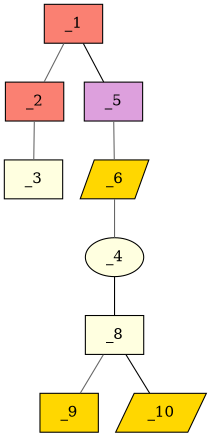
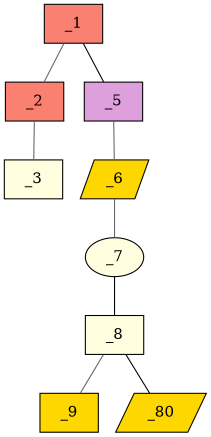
node "_4": label "_4" -> "_7"
node "_10": label "_10" -> "_80"
